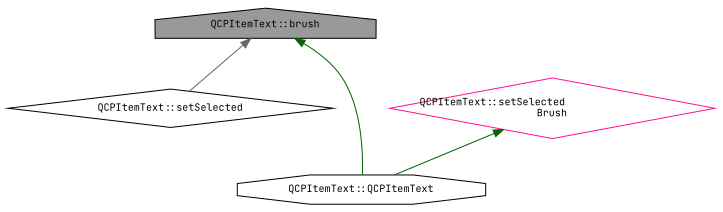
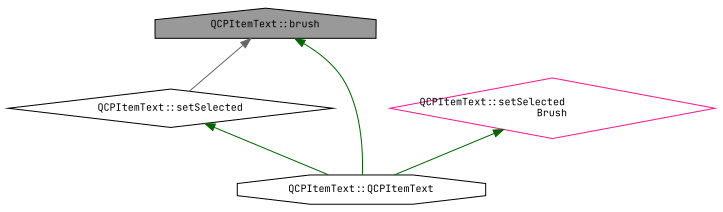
edge "QCPItemText::QCPItemText" -> "QCPItemText::setSelected": added
